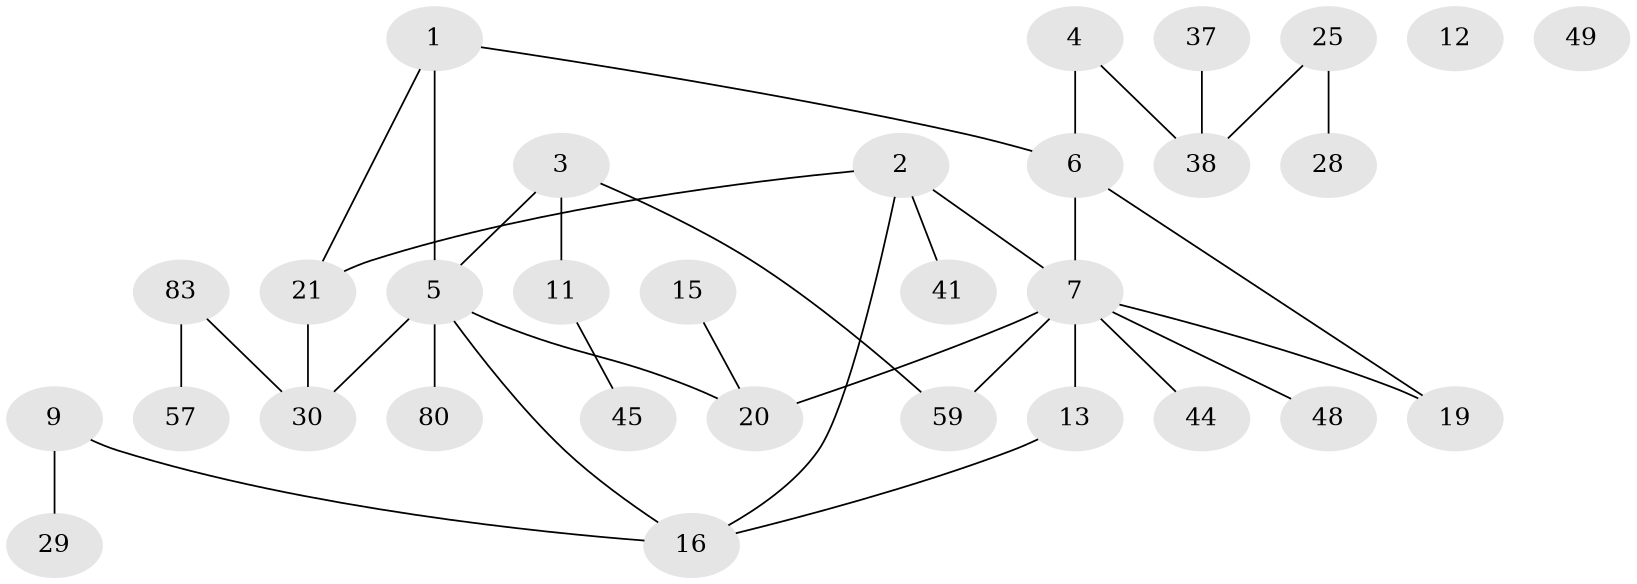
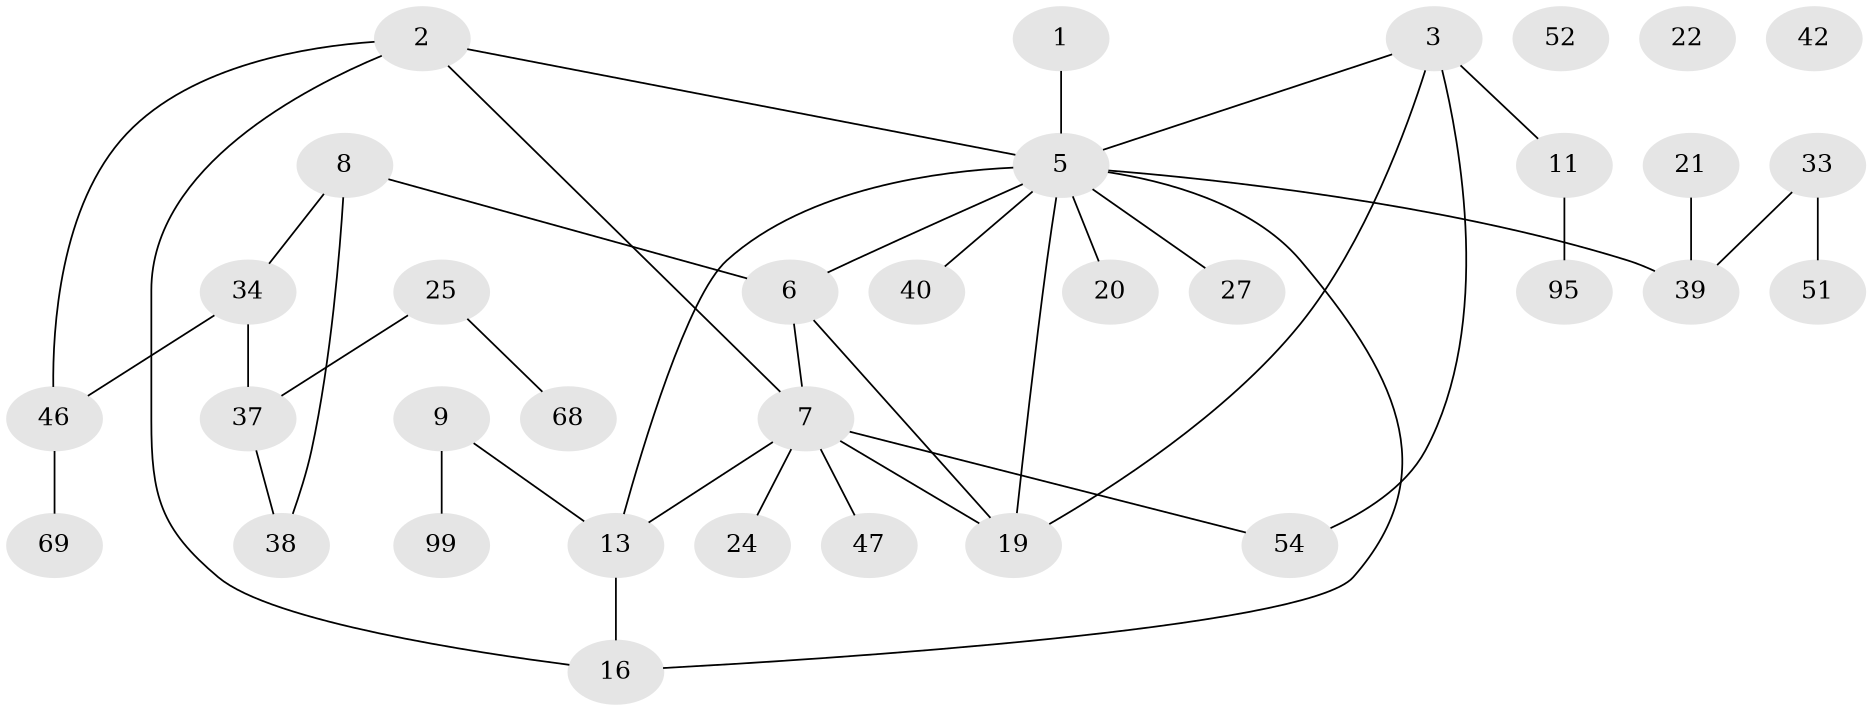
node "4": label "4" -> "8"
node "12": label "12" -> "52"
node "49": label "49" -> "42"
node "22": added
edge "1" -- "6": now "5" -- "6"
edge "25" -- "38": now "25" -- "37"
edge "1" -- "21": removed
node "28": label "28" -> "68"
edge "2" -- "21": now "2" -- "5"
edge "5" -- "13": added
node "83": label "83" -> "33"
node "34": added
node "15": removed
node "41": label "41" -> "46"
node "27": added
edge "3" -- "19": added
edge "5" -- "19": added
edge "7" -- "20": removed
node "57": label "57" -> "51"
node "30": label "30" -> "39"
node "80": label "80" -> "40"
node "45": label "45" -> "95"
node "59": label "59" -> "54"
node "44": label "44" -> "24"
node "48": label "48" -> "47"
edge "9" -- "16": now "9" -- "13"
node "69": added
node "29": label "29" -> "99"
